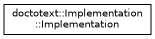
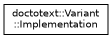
node "doctotext::Implementation ::Implementation": label "doctotext::Implementation ::Implementation" -> "doctotext::Variant ::Implementation"
